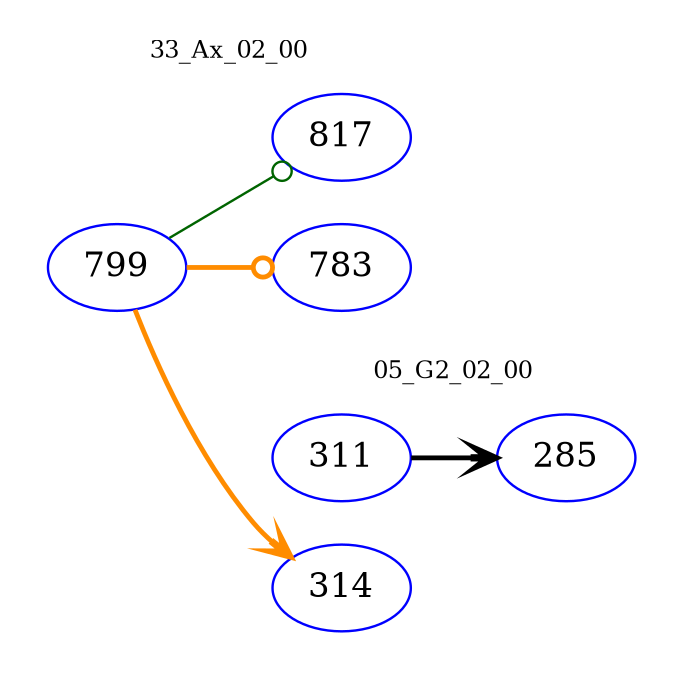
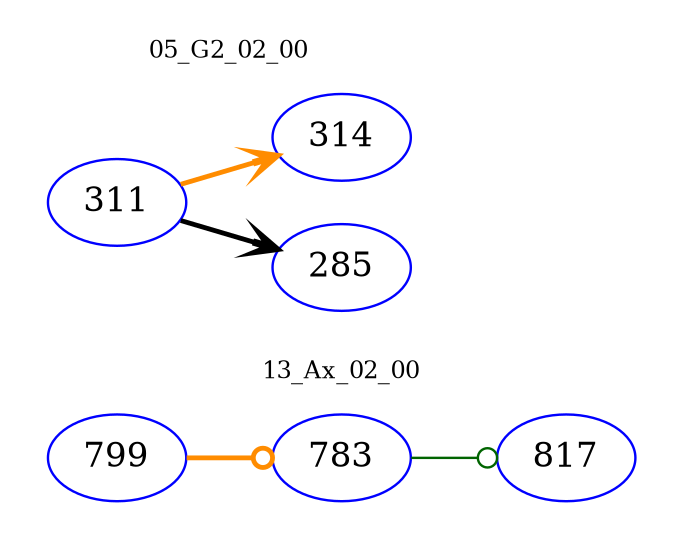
cluster "33_Ax_02_00": label "33_Ax_02_00" -> "13_Ax_02_00"
edge "799" -> "817": now "783" -> "817"
edge "799" -> "314": now "311" -> "314"
